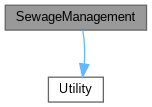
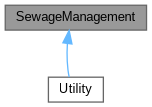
edge "SewageManagement" -> "Utility": reversed
